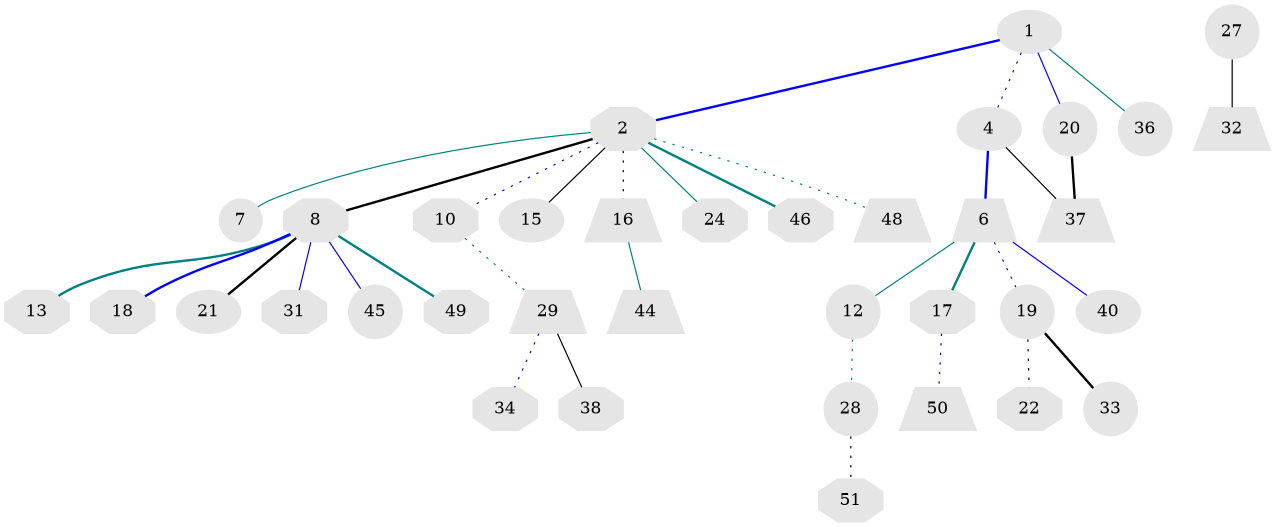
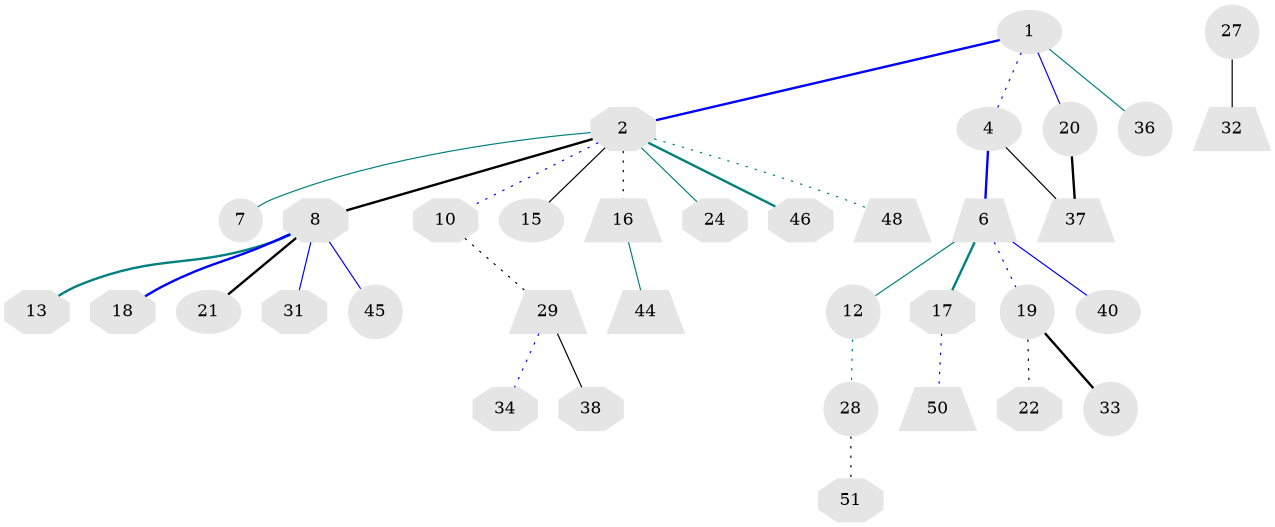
edge "10" -- "29": color teal -> black
node "49": removed
